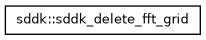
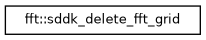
node "sddk::sddk_delete_fft_grid": label "sddk::sddk_delete_fft_grid" -> "fft::sddk_delete_fft_grid"
